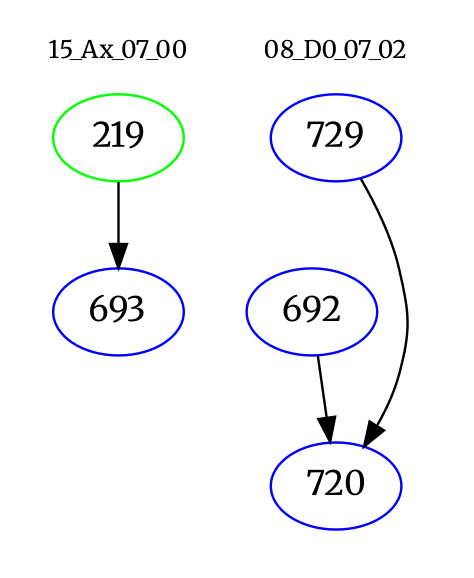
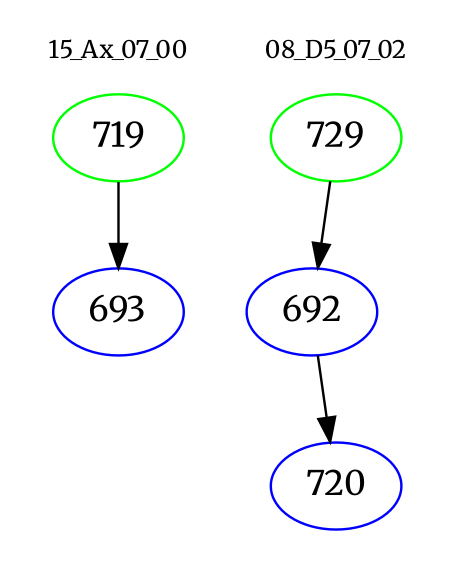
cluster "08_D0_07_02": label "08_D0_07_02" -> "08_D5_07_02"
node "219": label "219" -> "719"
node "729": color blue -> green
edge "729" -> "720": now "729" -> "692"
